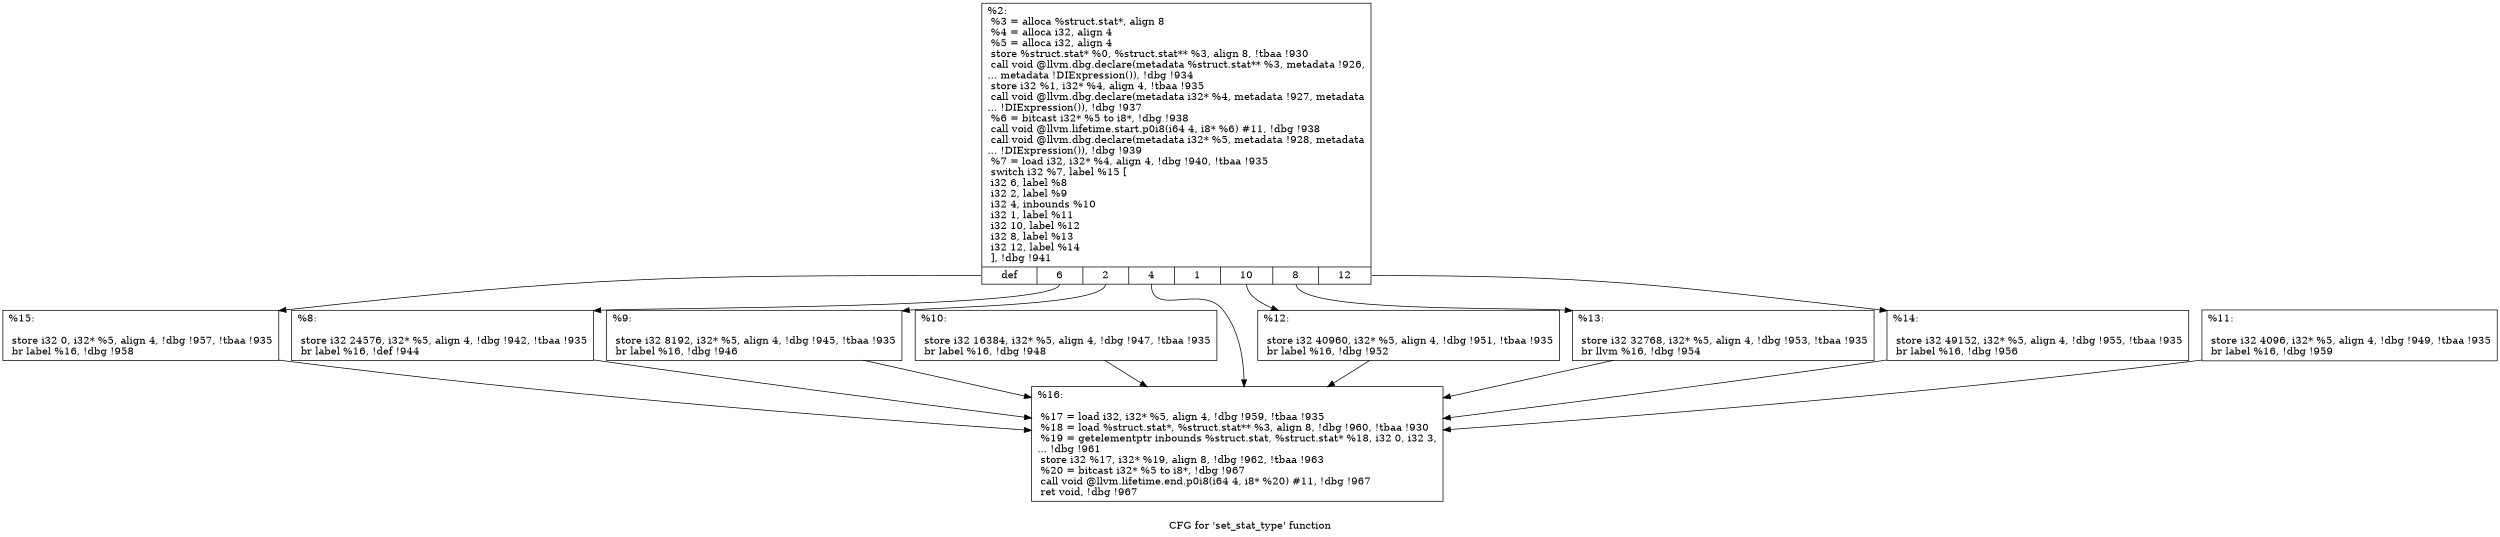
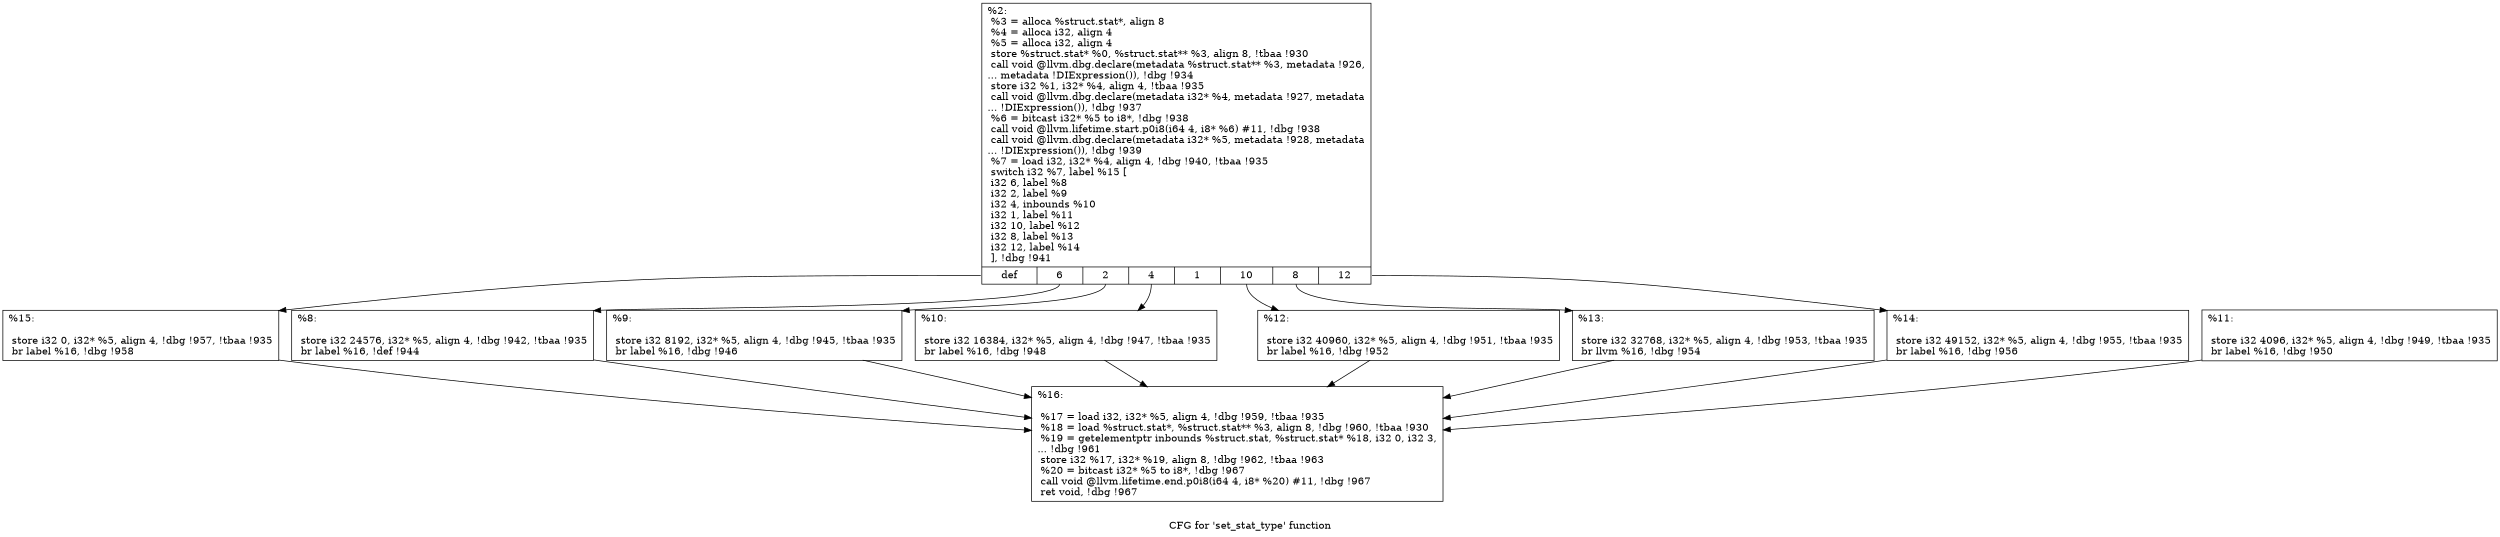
edge "%2:" -> "%16:": now "%2:" -> "%10:"
node "%11:": text "br label %16, !dbg !959" -> "br label %16, !dbg !950"
